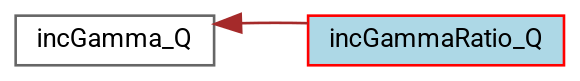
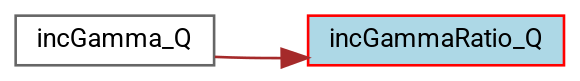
edge "incGammaRatio_Q" -> "incGamma_Q": reversed
